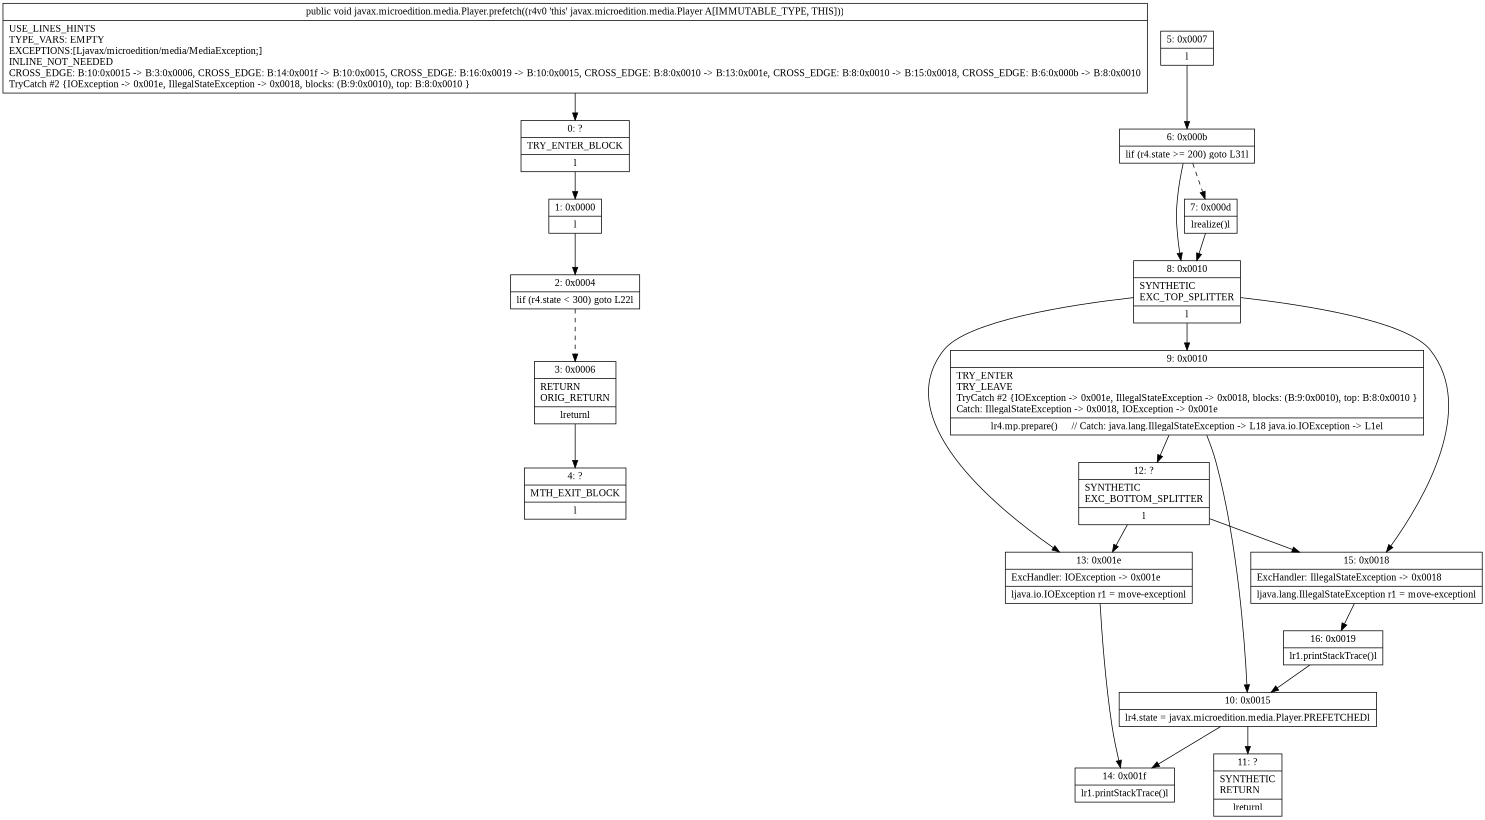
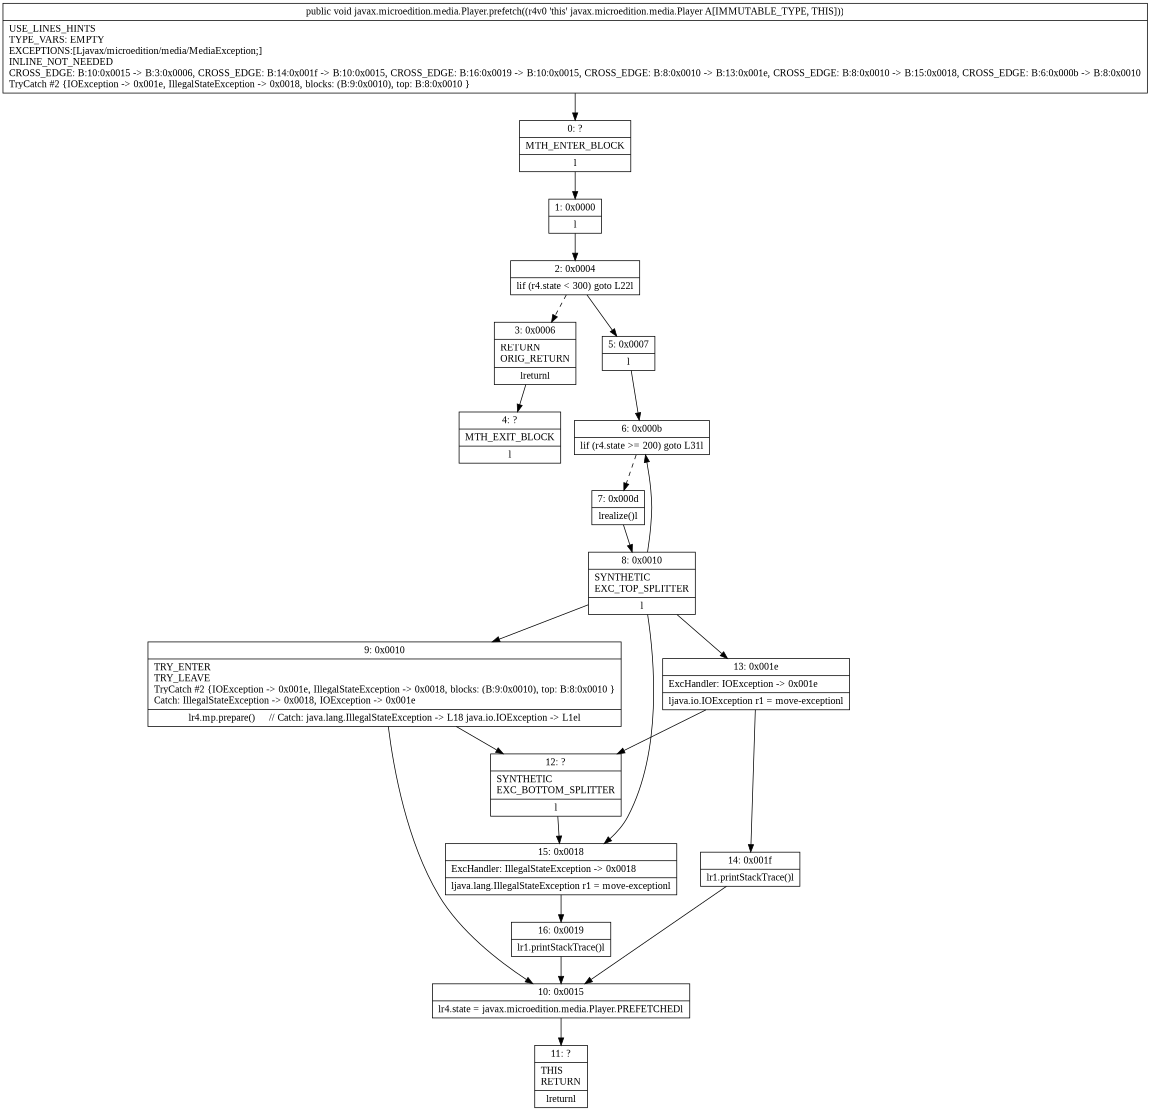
node "0: ?": text "TRY_ENTER_BLOCK" -> "MTH_ENTER_BLOCK"
edge "6: 0x000b" -> "8: 0x0010": reversed
edge "2: 0x0004" -> "5: 0x0007": added
edge "12: ?" -> "13: 0x001e": reversed
edge "10: 0x0015" -> "14: 0x001f": reversed
node "11: ?": text "SYNTHETIC" -> "THIS"
